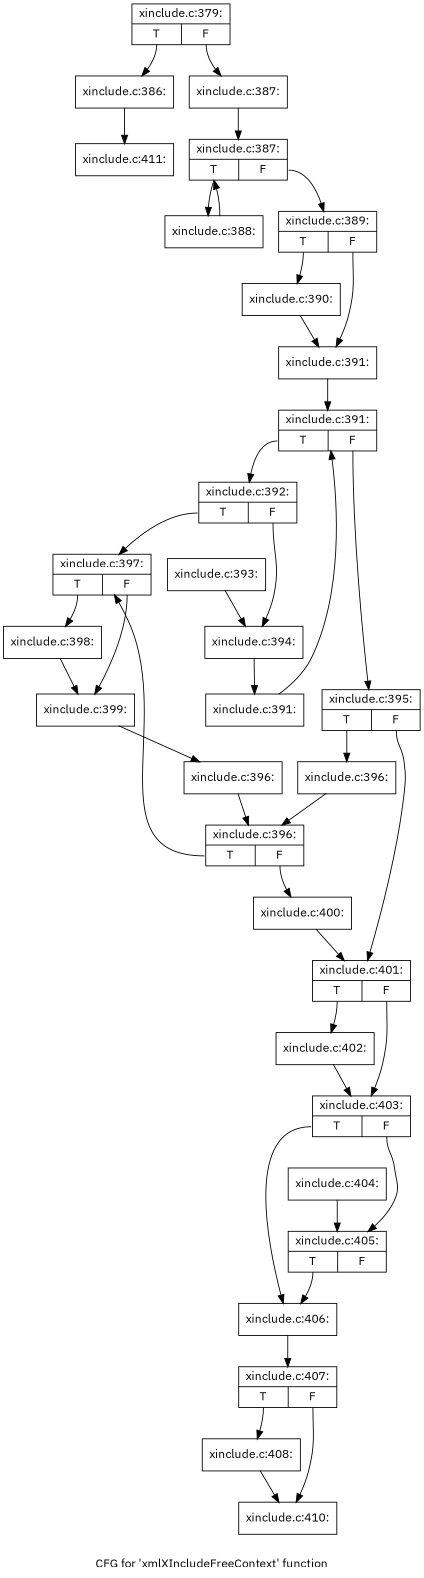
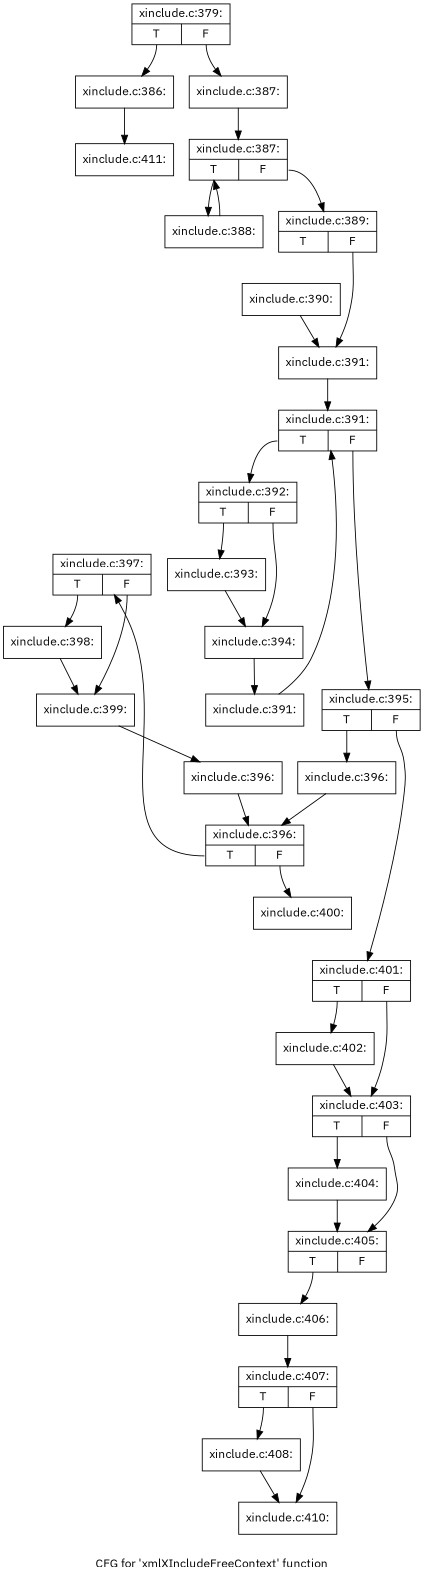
edge "xinclude.c:389:" -> "xinclude.c:390:": removed
edge "xinclude.c:392:" -> "xinclude.c:397:": now "xinclude.c:392:" -> "xinclude.c:393:"
edge "xinclude.c:400:" -> "xinclude.c:401:": removed
edge "xinclude.c:403:" -> "xinclude.c:406:": now "xinclude.c:403:" -> "xinclude.c:404:"
